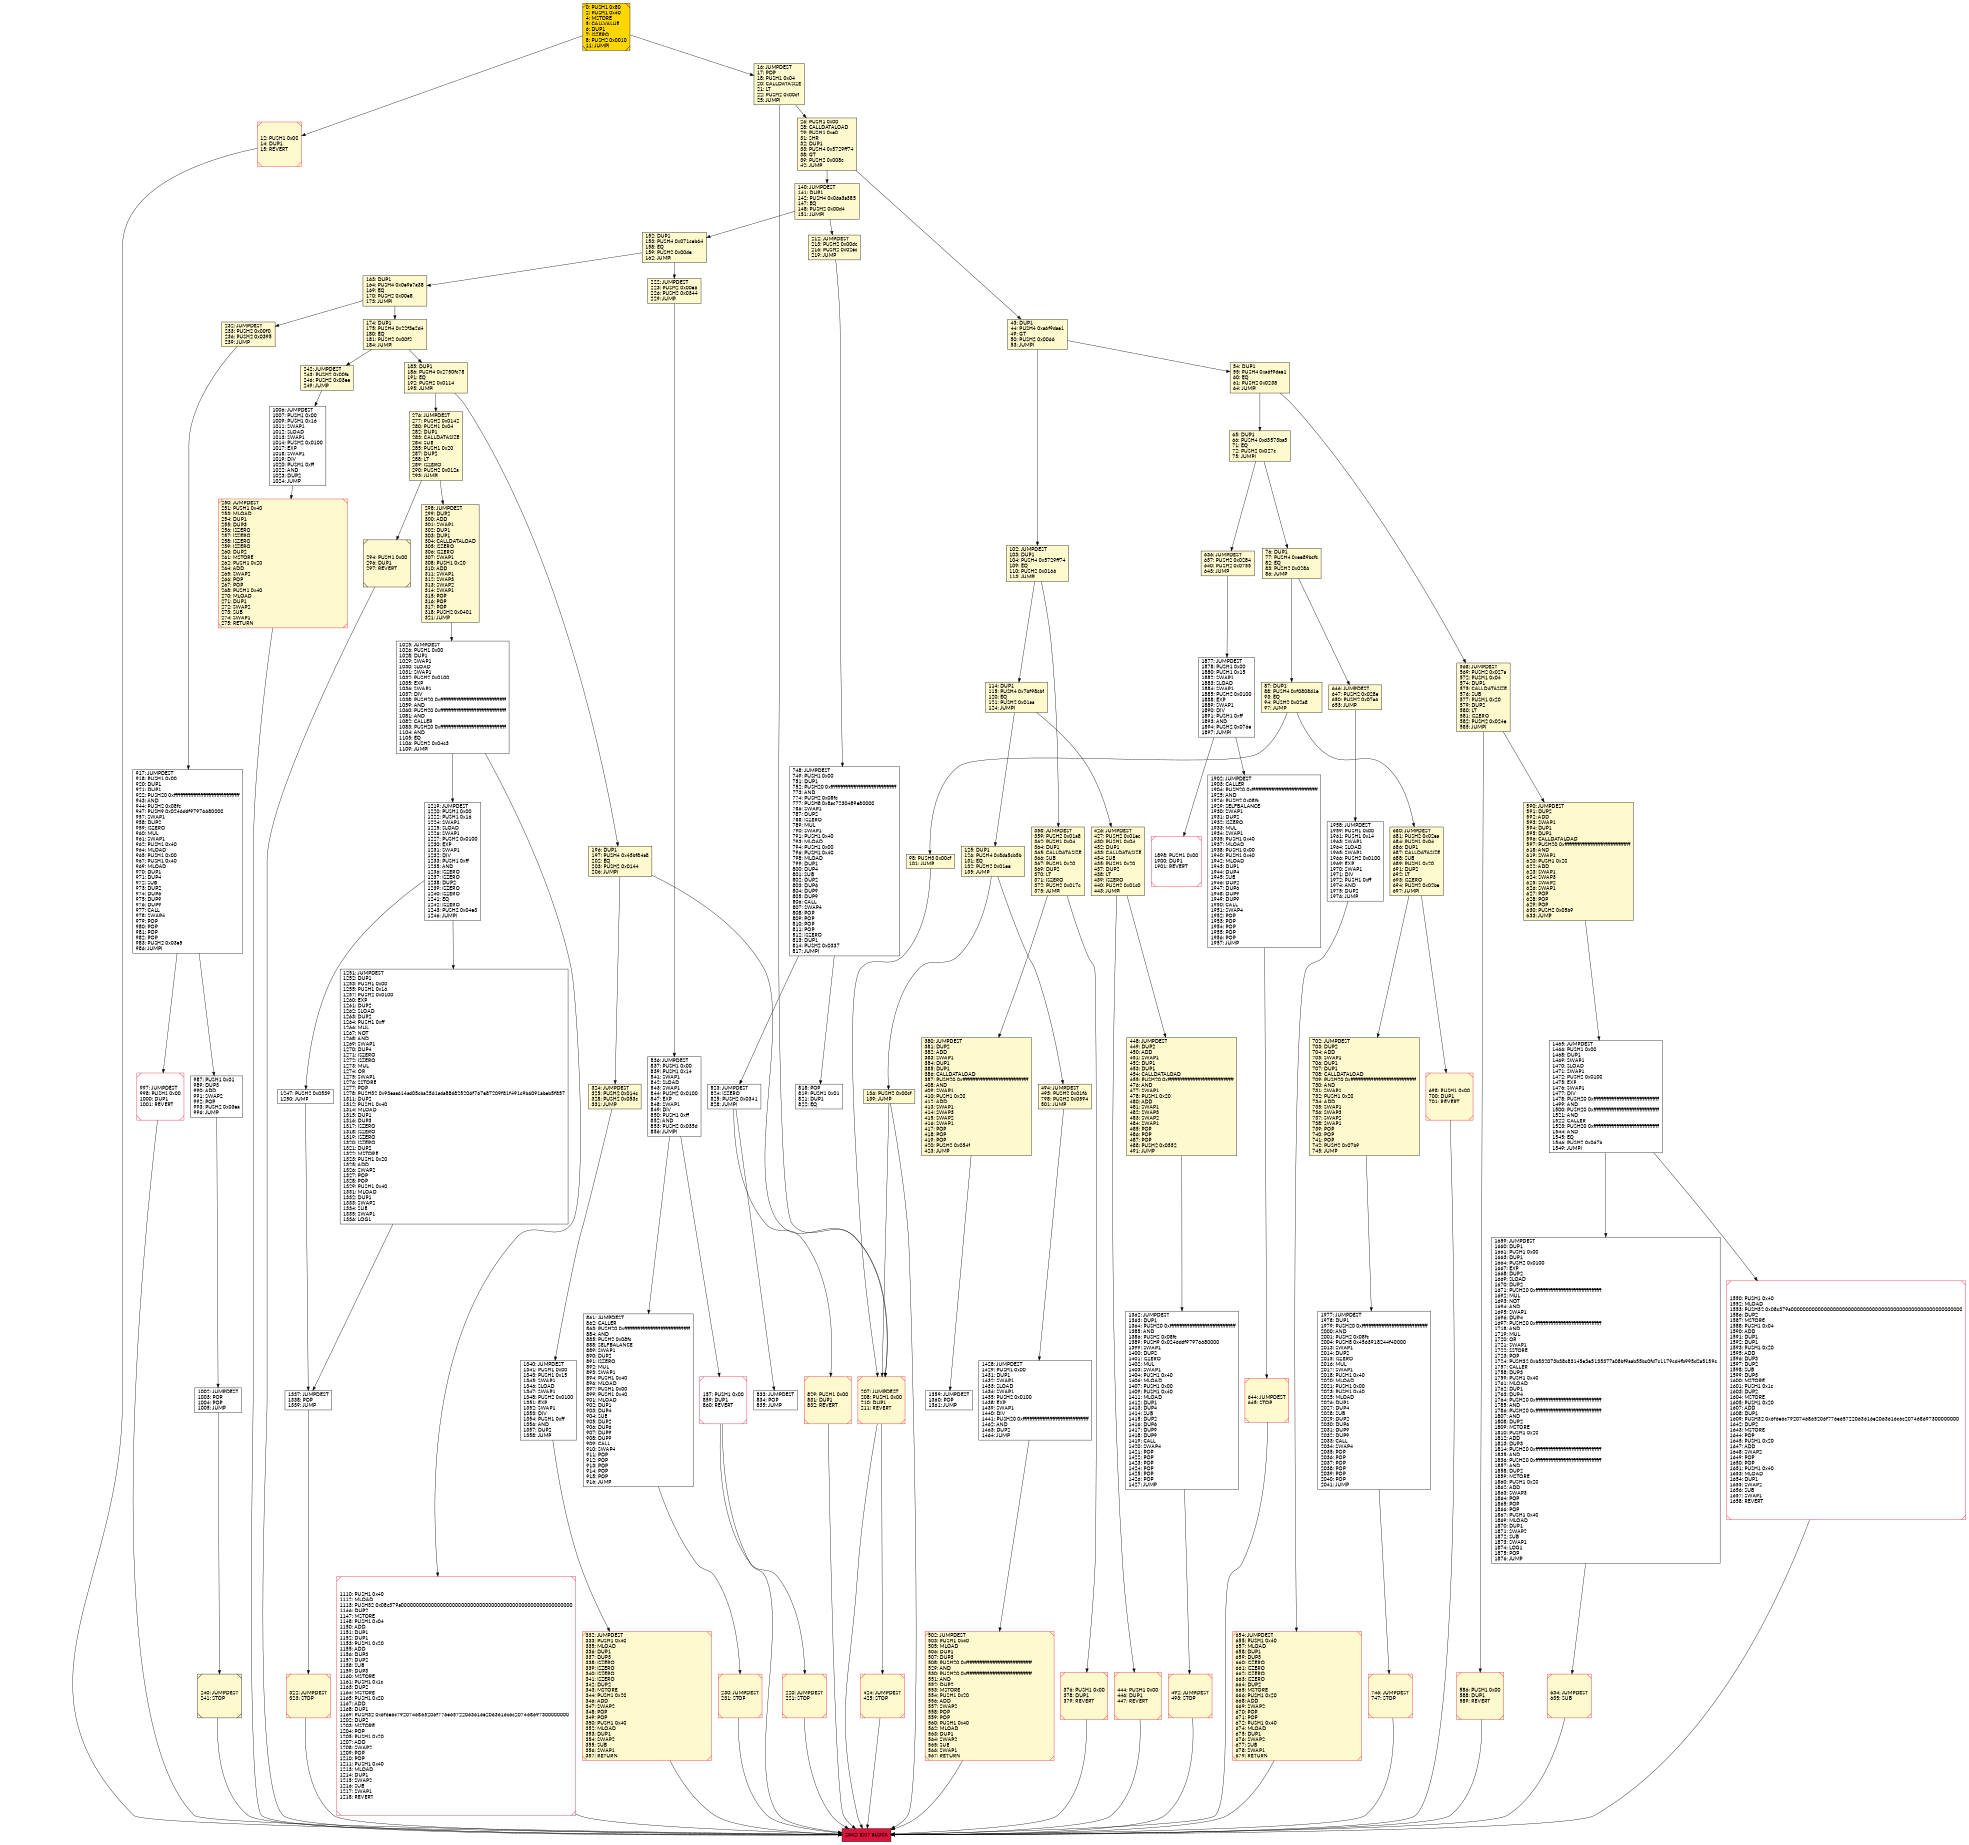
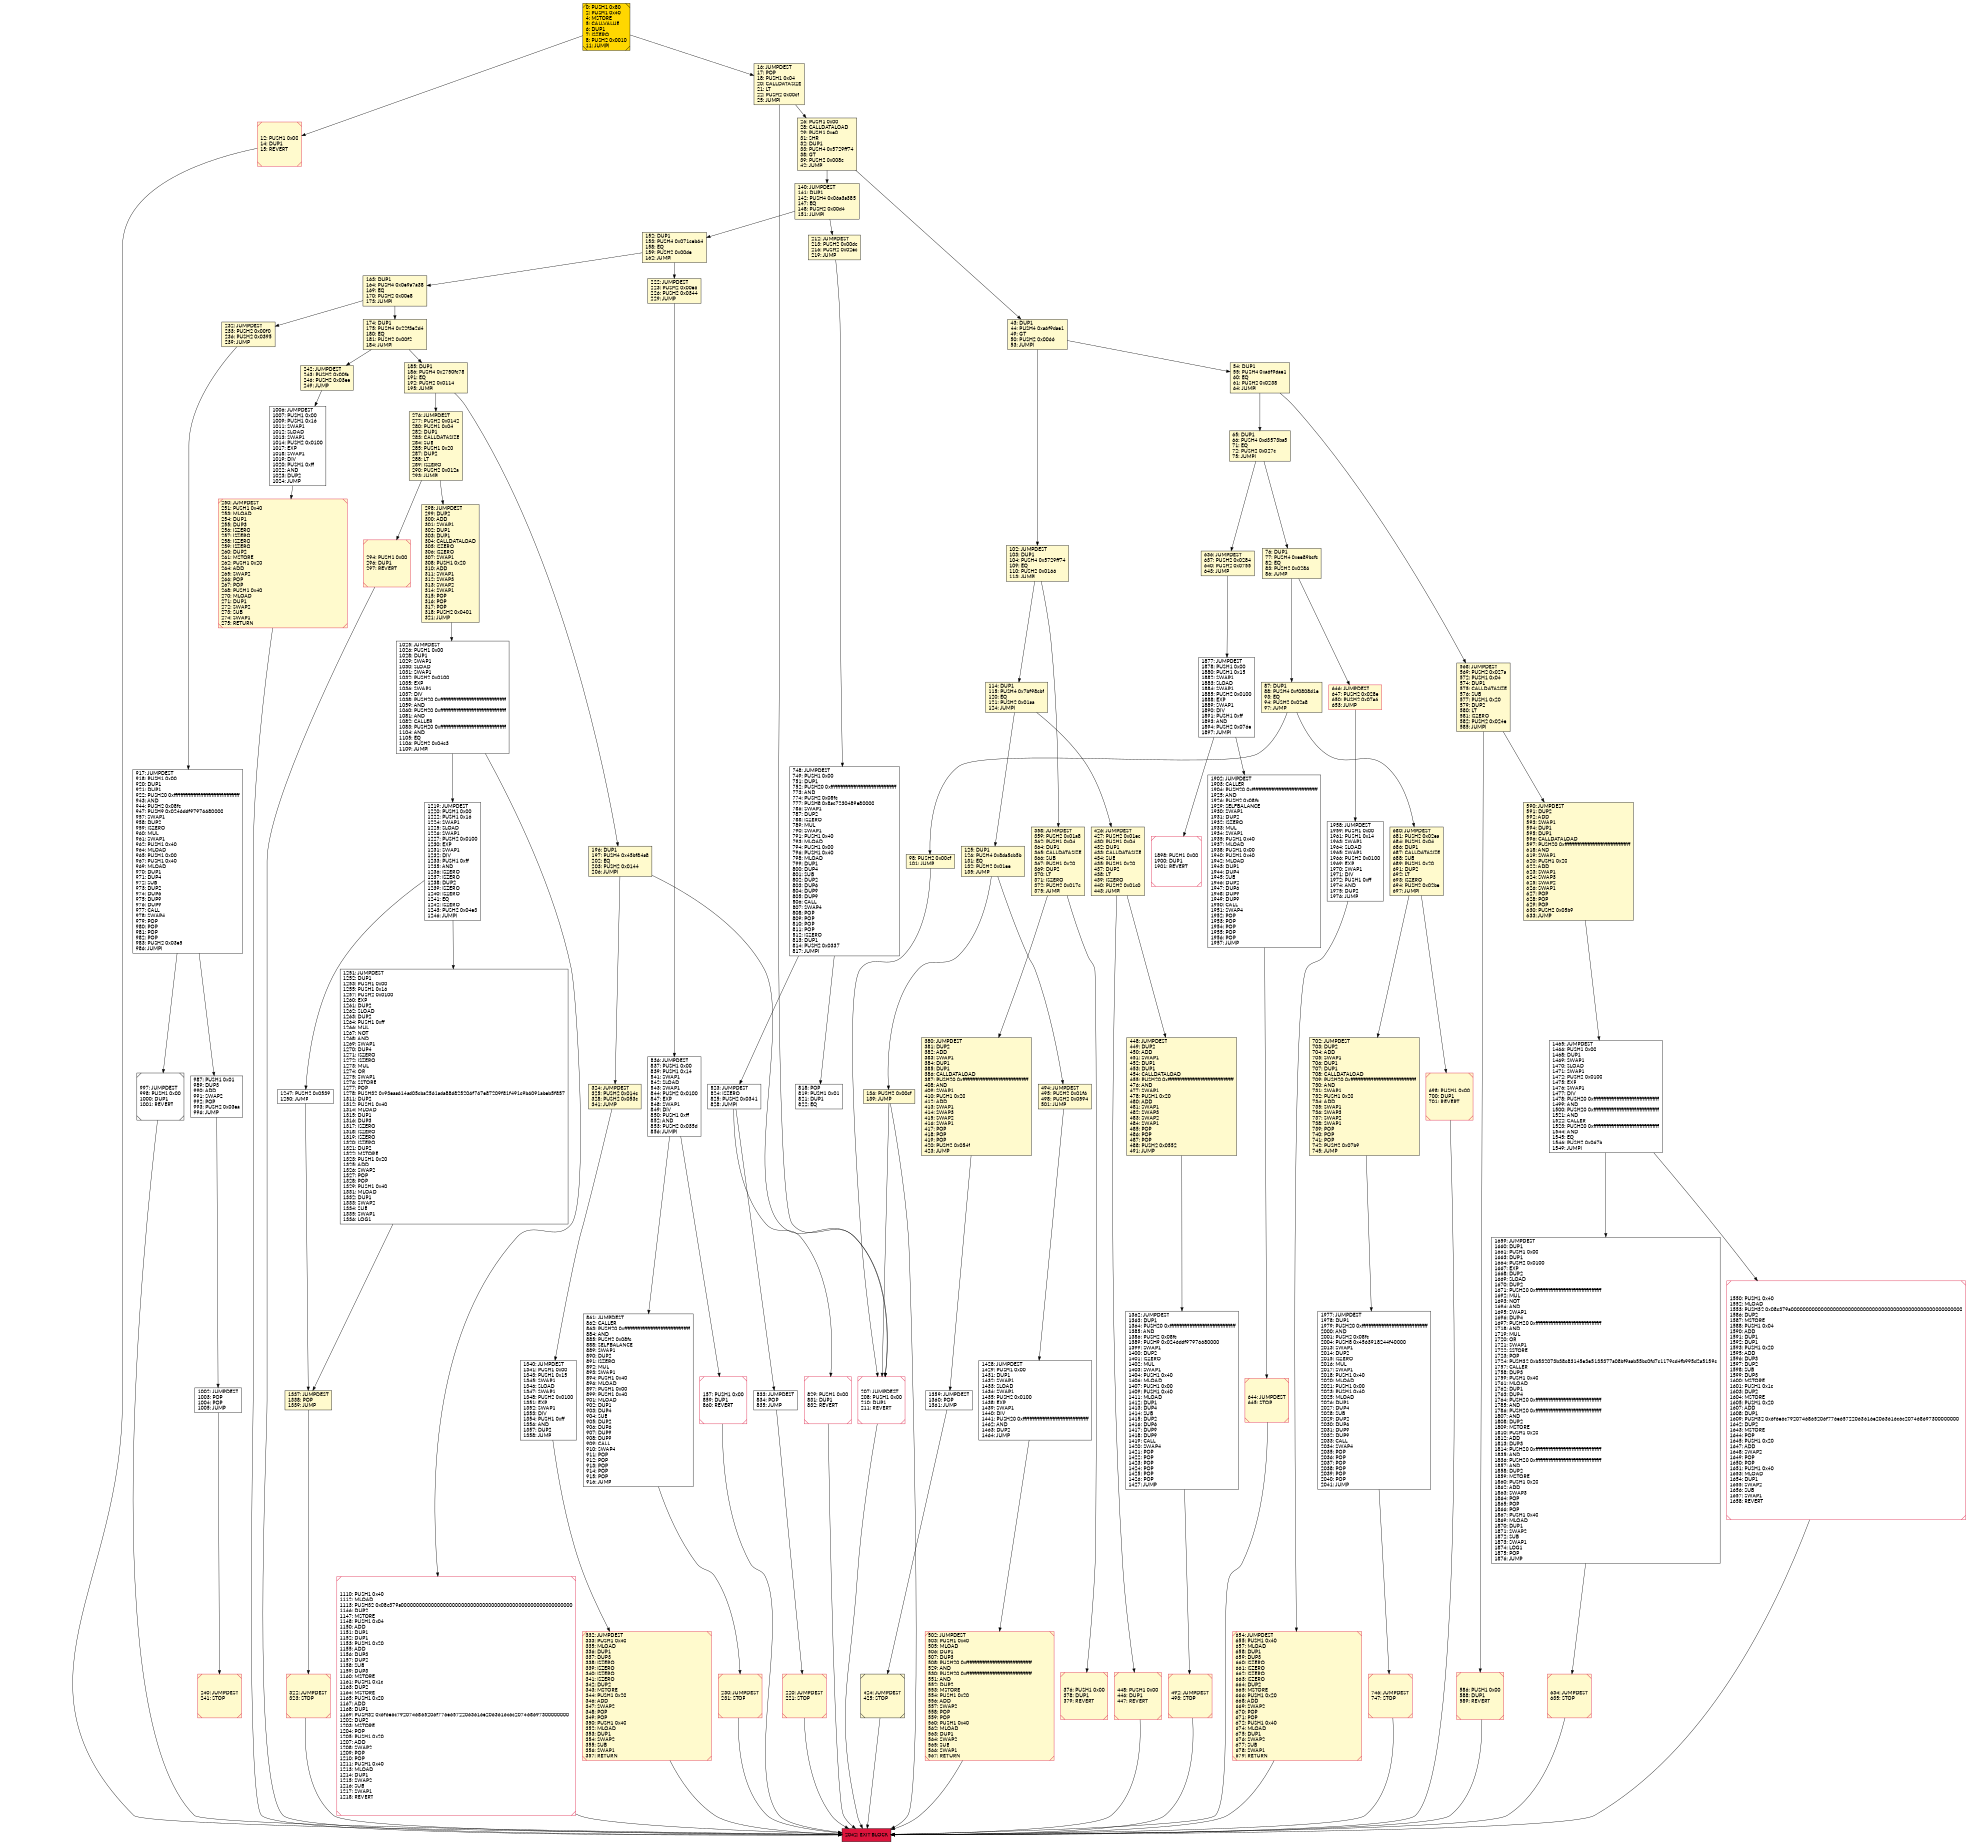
node "294: PUSH1 0x00 296: DUP1 297: REVERT": color black -> crimson
node "646: JUMPDEST 647: PUSH2 0x028e 650: PUSH2 0x07a6 653: JUMP": color black -> crimson
node "98: PUSH3 0x00cf 101: JUMP": label "98: PUSH3 0x00cf 101: JUMP" -> "98: PUSH2 0x00cf 101: JUMP"
node "997: JUMPDEST 998: PUSH1 0x00 1000: DUP1 1001: REVERT": color crimson -> black
node "324: JUMPDEST 325: PUSH2 0x014c 328: PUSH2 0x053c 331: JUMP": label "324: JUMPDEST 325: PUSH2 0x014c 328: PUSH2 0x053c 331: JUMP" -> "324: JUMPDEST 325: PUSH2 0x014c 328: PUSH2 0x053c 341: JUMP"
node "494: JUMPDEST 495: PUSH2 0x01f6 798: PUSH2 0x0594 501: JUMP": label "494: JUMPDEST 495: PUSH2 0x01f6 798: PUSH2 0x0594 501: JUMP" -> "494: JUMPDEST 495: PUSH2 0x01f6 498: PUSH2 0x0594 501: JUMP"
node "1337: JUMPDEST 1338: POP 1339: JUMP": fillcolor white -> lemonchiffon
node "829: PUSH1 0x00 831: DUP1 832: REVERT": fillcolor lemonchiffon -> white
node "207: JUMPDEST 208: PUSH1 0x00 210: DUP1 211: REVERT": fillcolor lemonchiffon -> white
edge "157: PUSH1 0x00 859: DUP1 860: REVERT" -> "220: JUMPDEST 221: STOP": now "833: JUMPDEST 834: POP 835: JUMP" -> "220: JUMPDEST 221: STOP"
edge "207: JUMPDEST 208: PUSH1 0x00 210: DUP1 211: REVERT" -> "424: JUMPDEST 425: STOP": now "1359: JUMPDEST 1360: POP 1361: JUMP" -> "424: JUMPDEST 425: STOP"
node "240: JUMPDEST 241: STOP": color black -> crimson
node "424: JUMPDEST 425: STOP": color crimson -> black
node "444: PUSH1 0x00 446: DUP1 447: REVERT": label "444: PUSH1 0x00 446: DUP1 447: REVERT" -> "448: PUSH1 0x00 446: DUP1 447: REVERT"
node "634: JUMPDEST 635: SUB": label "634: JUMPDEST 635: SUB" -> "634: JUMPDEST 635: STOP"
edge "376: PUSH1 0x00 378: DUP1 379: REVERT" -> "2042: EXIT BLOCK": removed
edge "240: JUMPDEST 241: STOP" -> "2042: EXIT BLOCK": removed
